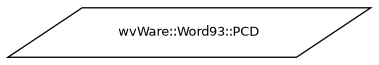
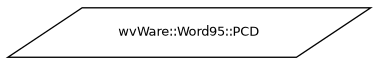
node "wvWare::Word93::PCD": label "wvWare::Word93::PCD" -> "wvWare::Word95::PCD"
